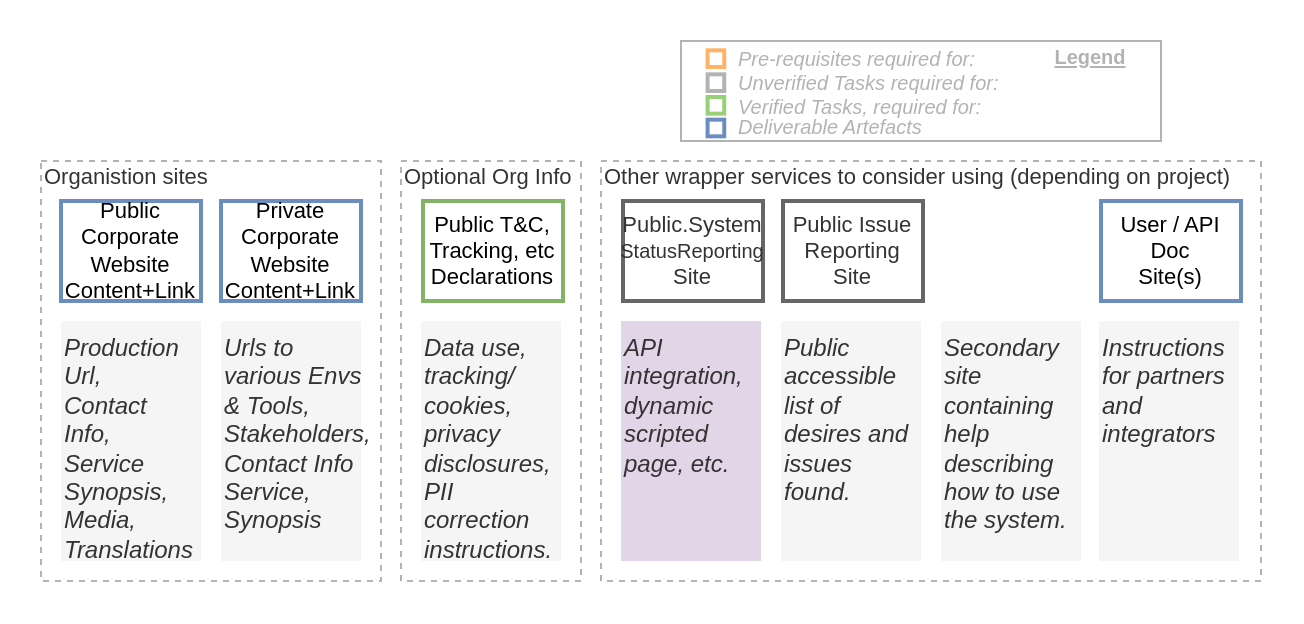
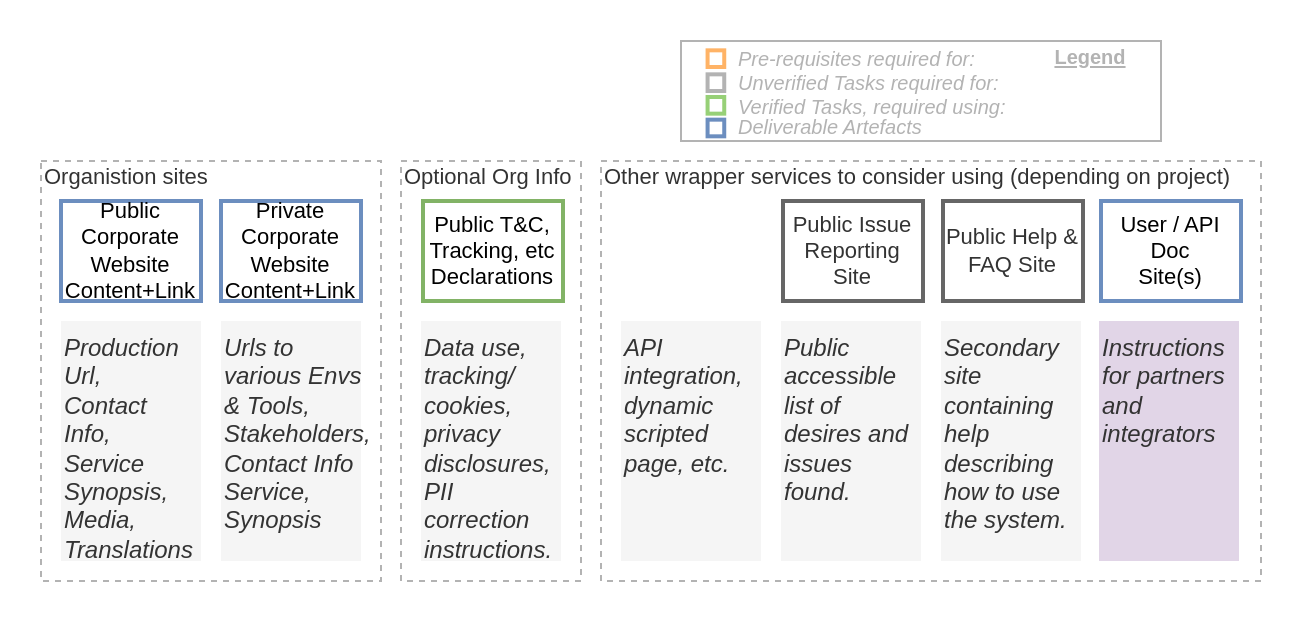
node "Verified Tasks, required for:": label "Verified Tasks, required for:" -> "Verified Tasks, required using:"
node "Public.System StatusReporting Site": removed
node "Public Help & FAQ Site": added
node "API integration, dynamic scripted page, etc.": fillcolor #e1d5e7 -> #f5f5f5
node "Instructions for partners and integrators": fillcolor #f5f5f5 -> #e1d5e7
